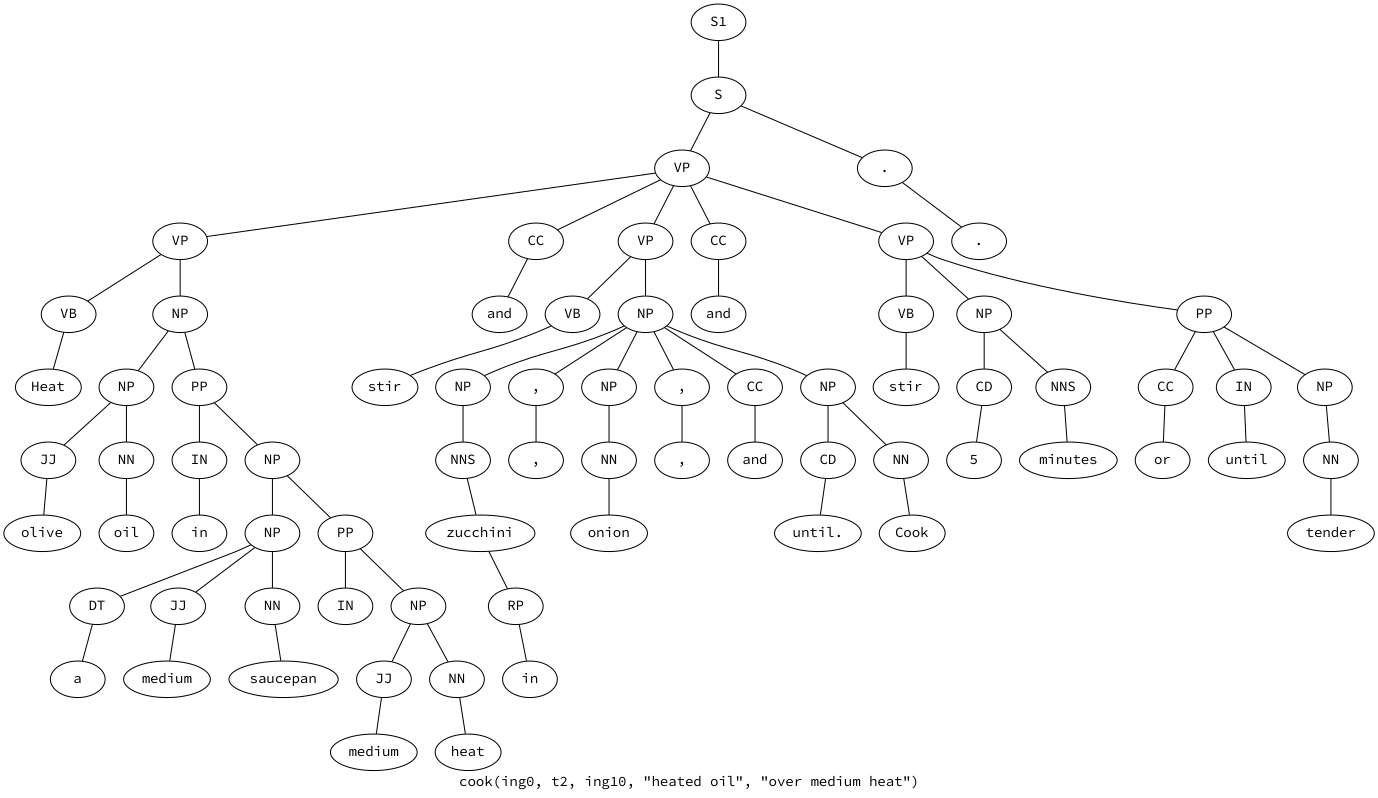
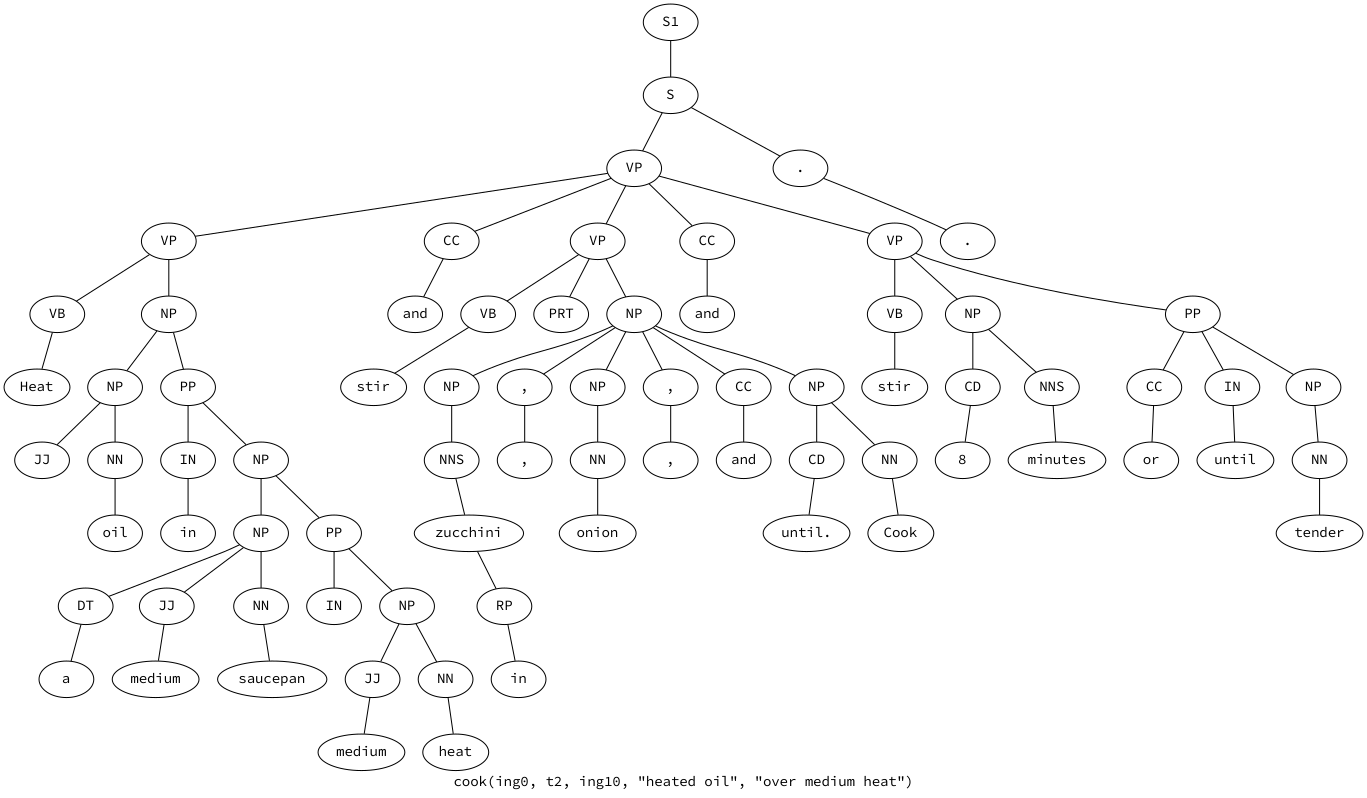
node "PRT": added
node "5": label "5" -> "8"
node "olive": removed
